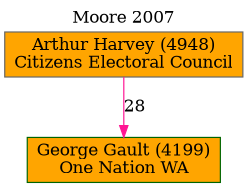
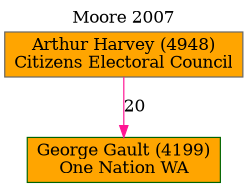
edge "Arthur Harvey (4948) Citizens Electoral Council" -> "George Gault (4199) One Nation WA": label "28" -> "20"
